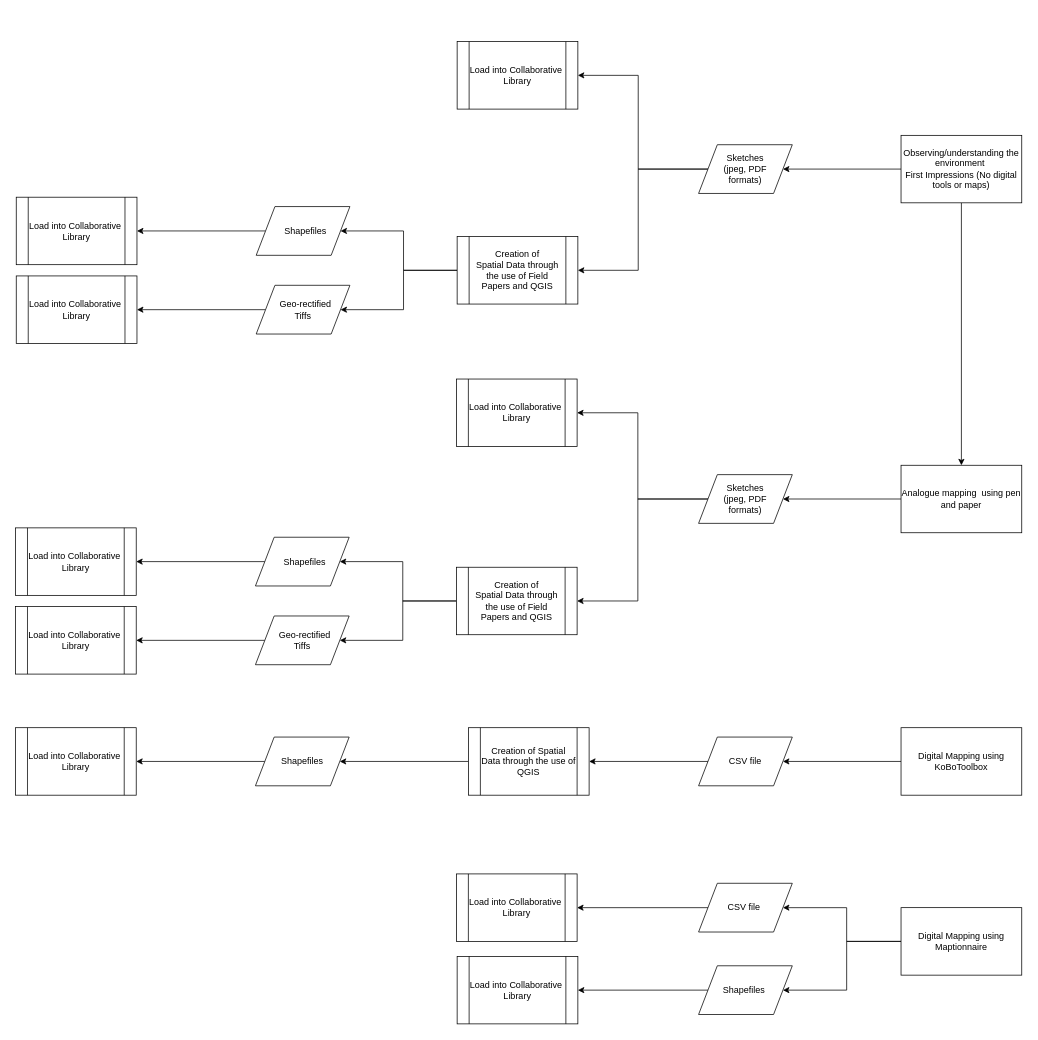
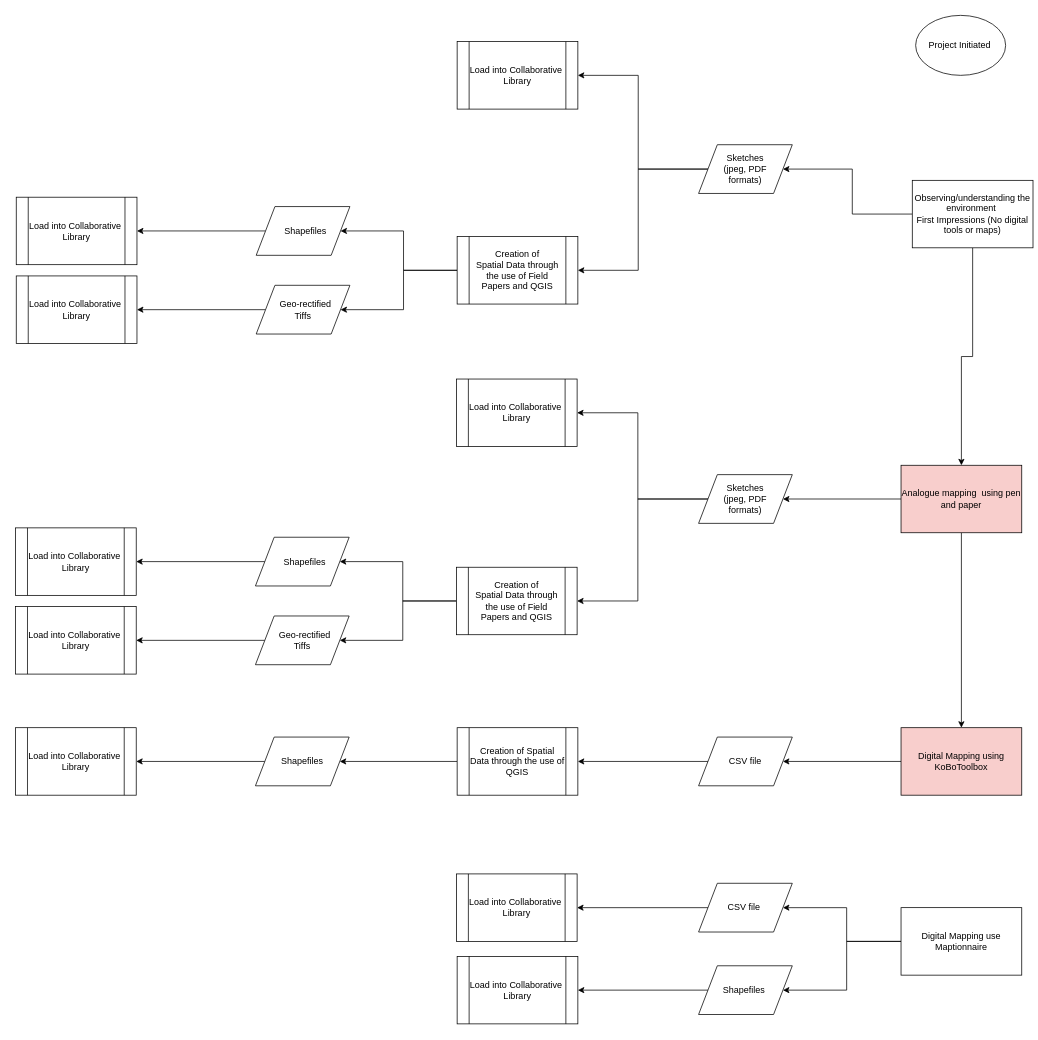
node "Project Initiated": added
node "Observing/understanding the environment First Impressions (No digital tools or maps)": moved (962, 169) -> (973, 214)
node "Analogue mapping using pen and paper": fillcolor #ffffff -> #f8cecc
edge "Analogue mapping using pen and paper" -> "Digital Mapping using KoBoToolbox": added
node "Creation of Spatial Data through the use of QGIS": moved (529, 762) -> (518, 762)
node "Digital Mapping using KoBoToolbox": fillcolor #ffffff -> #f8cecc
node "Digital Mapping using Maptionnaire": label "Digital Mapping using Maptionnaire" -> "Digital Mapping use Maptionnaire"
